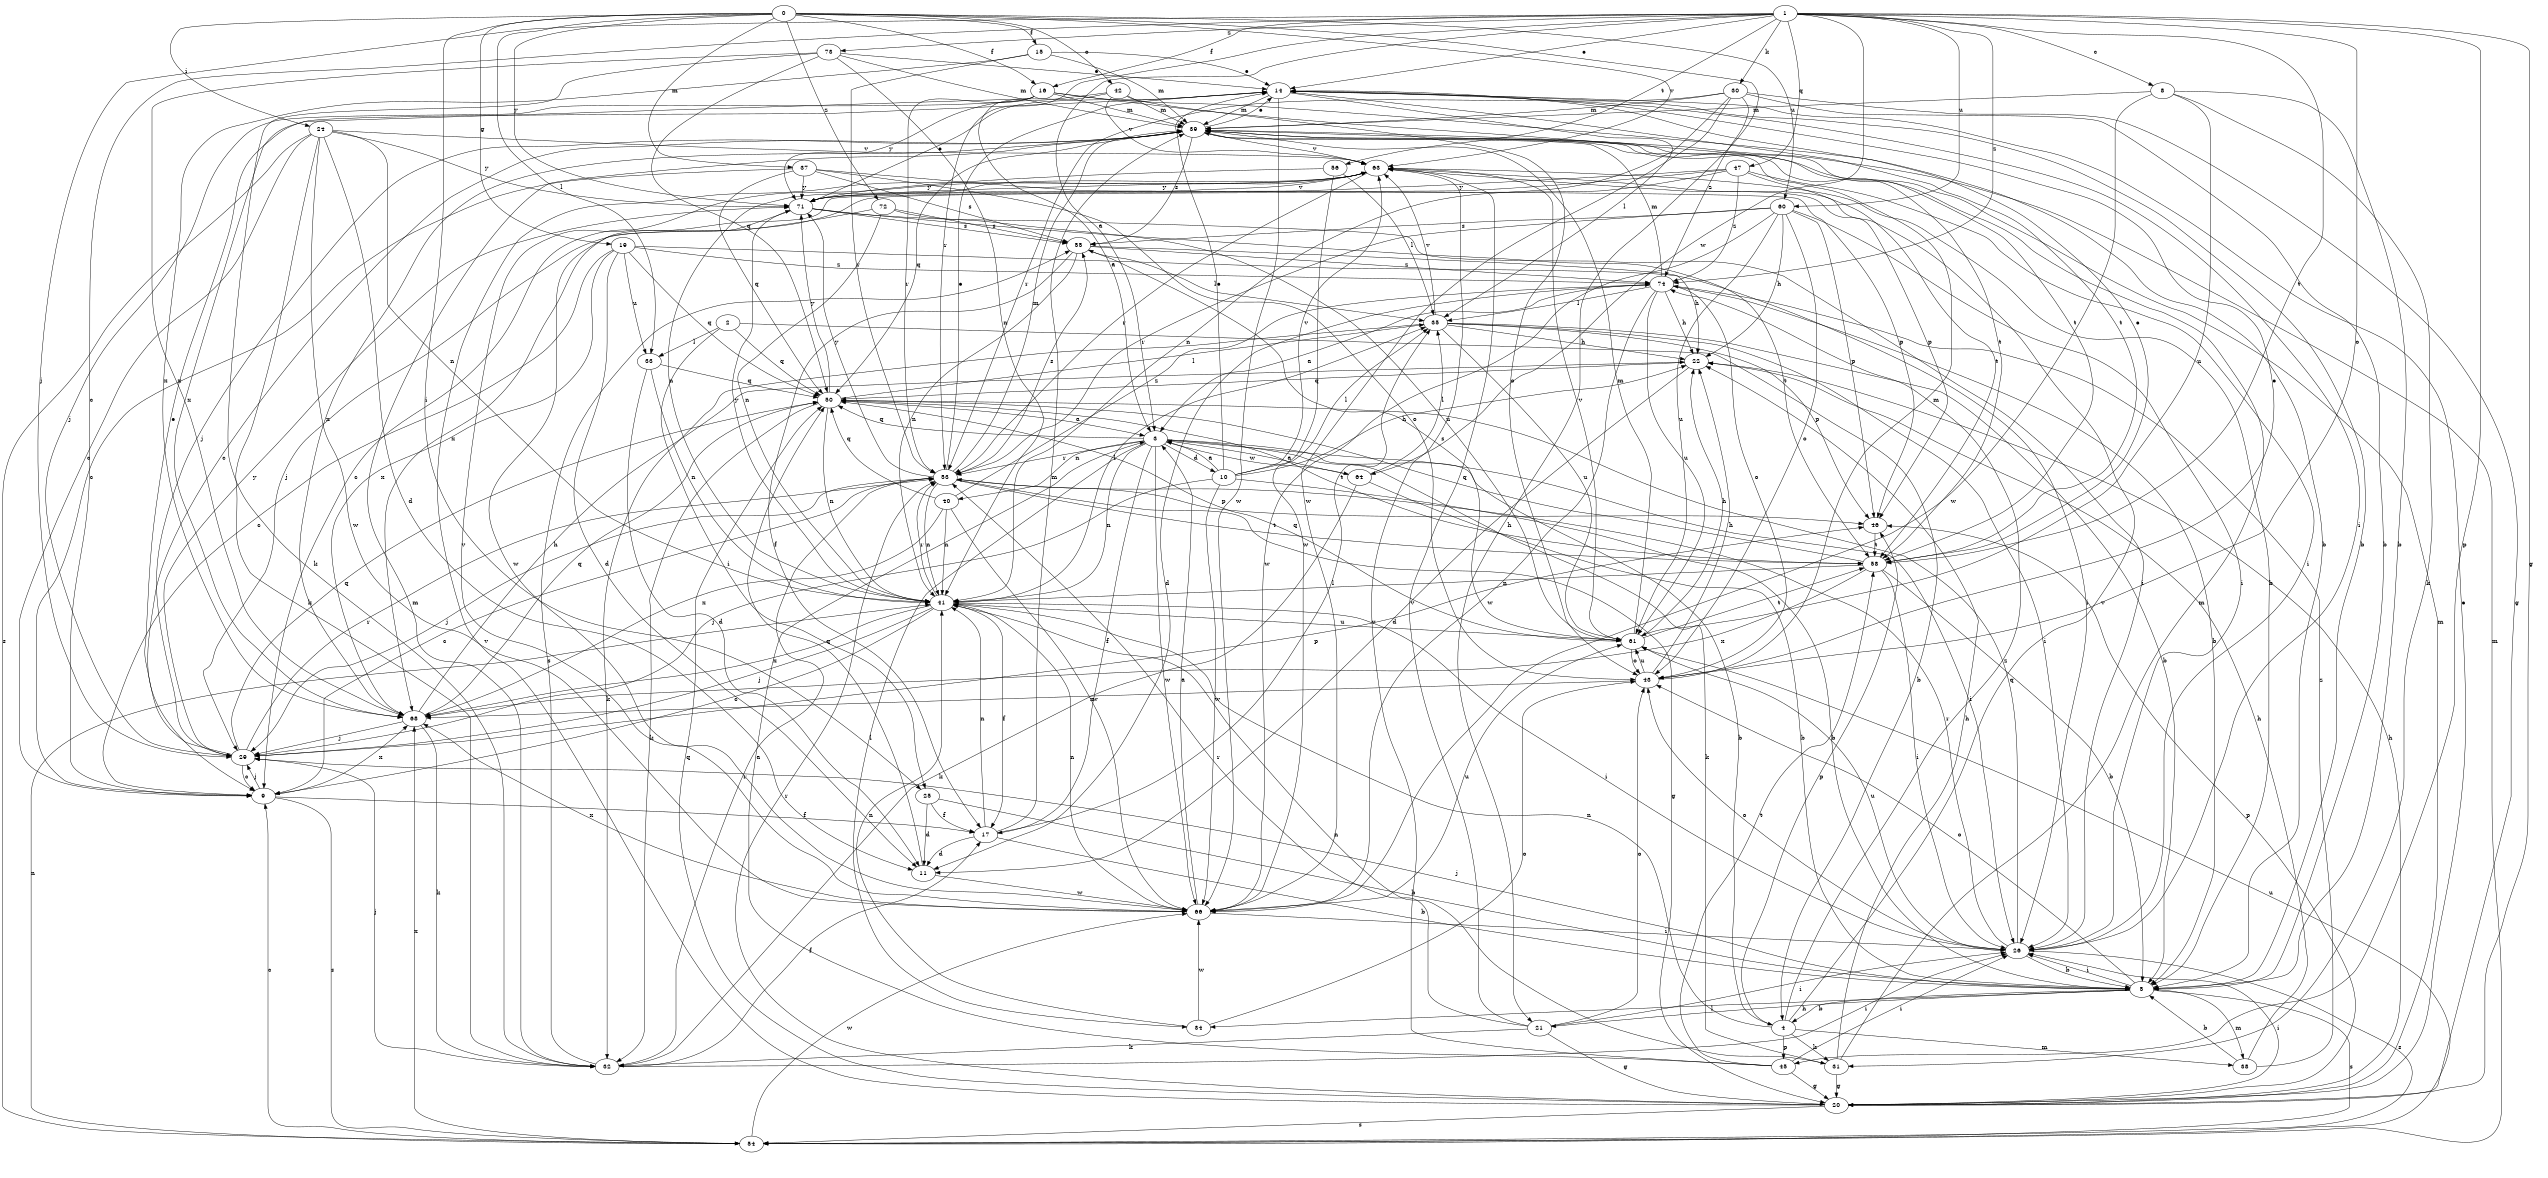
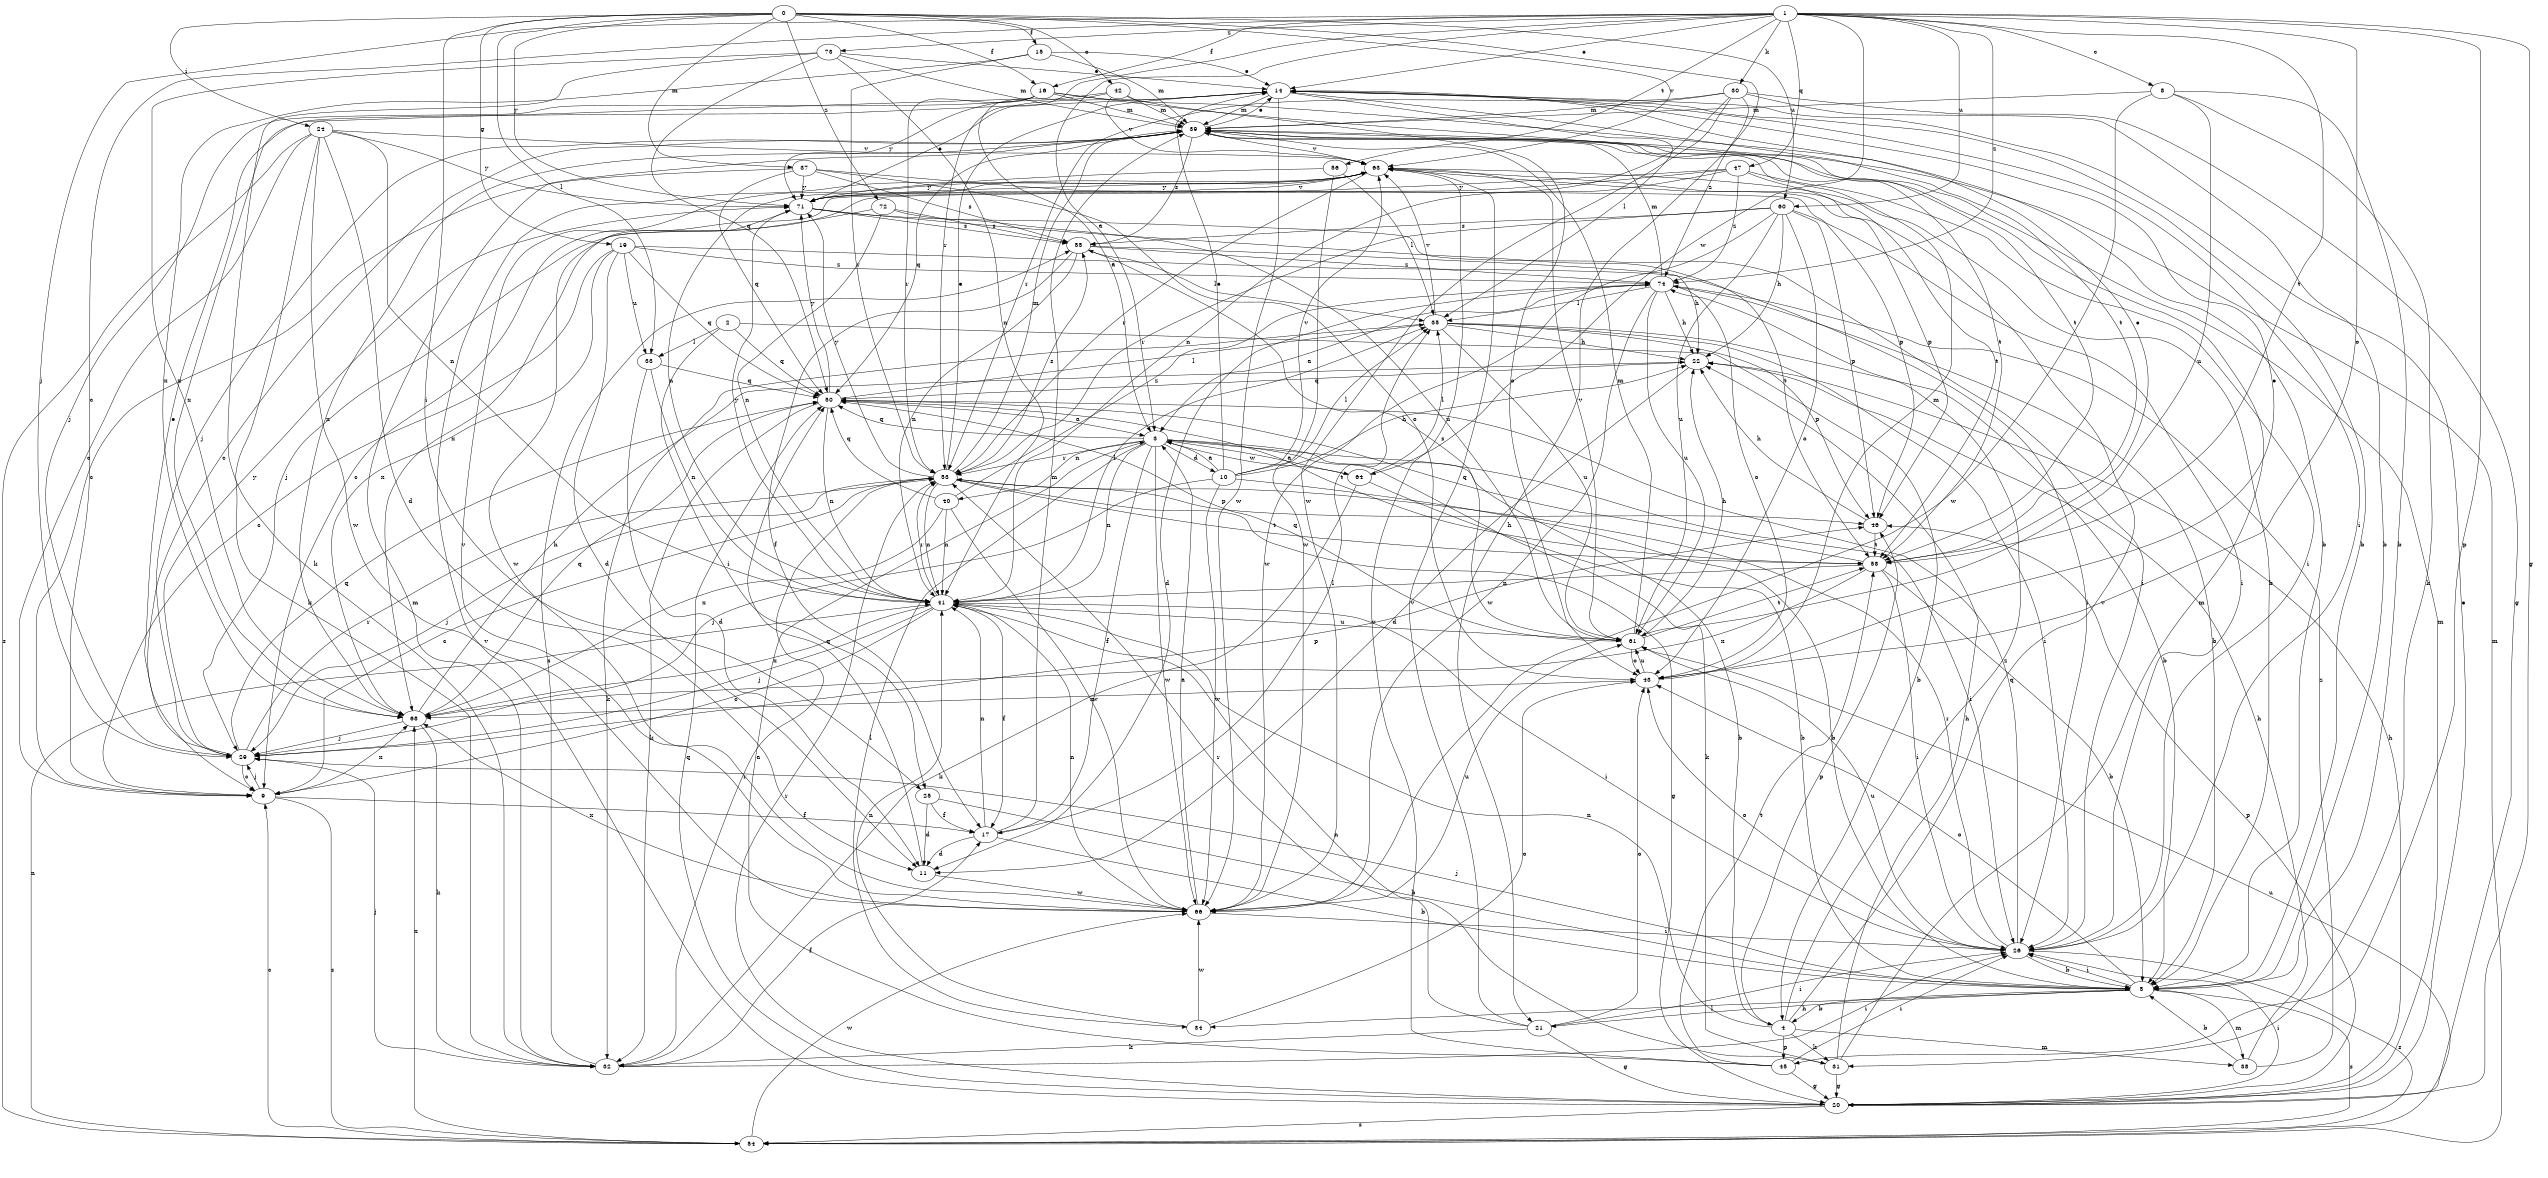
edge "43" -> "22": now "46" -> "22"
